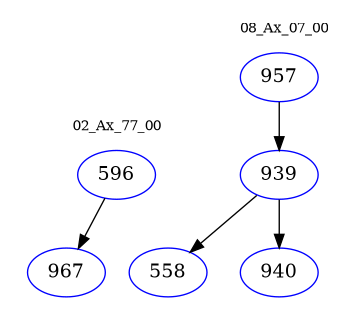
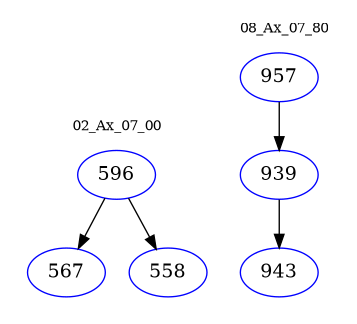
cluster "08_Ax_07_00": label "08_Ax_07_00" -> "08_Ax_07_80"
cluster "02_Ax_77_00": label "02_Ax_77_00" -> "02_Ax_07_00"
edge "939" -> "558": now "596" -> "558"
node "967": label "967" -> "567"
node "940": label "940" -> "943"
